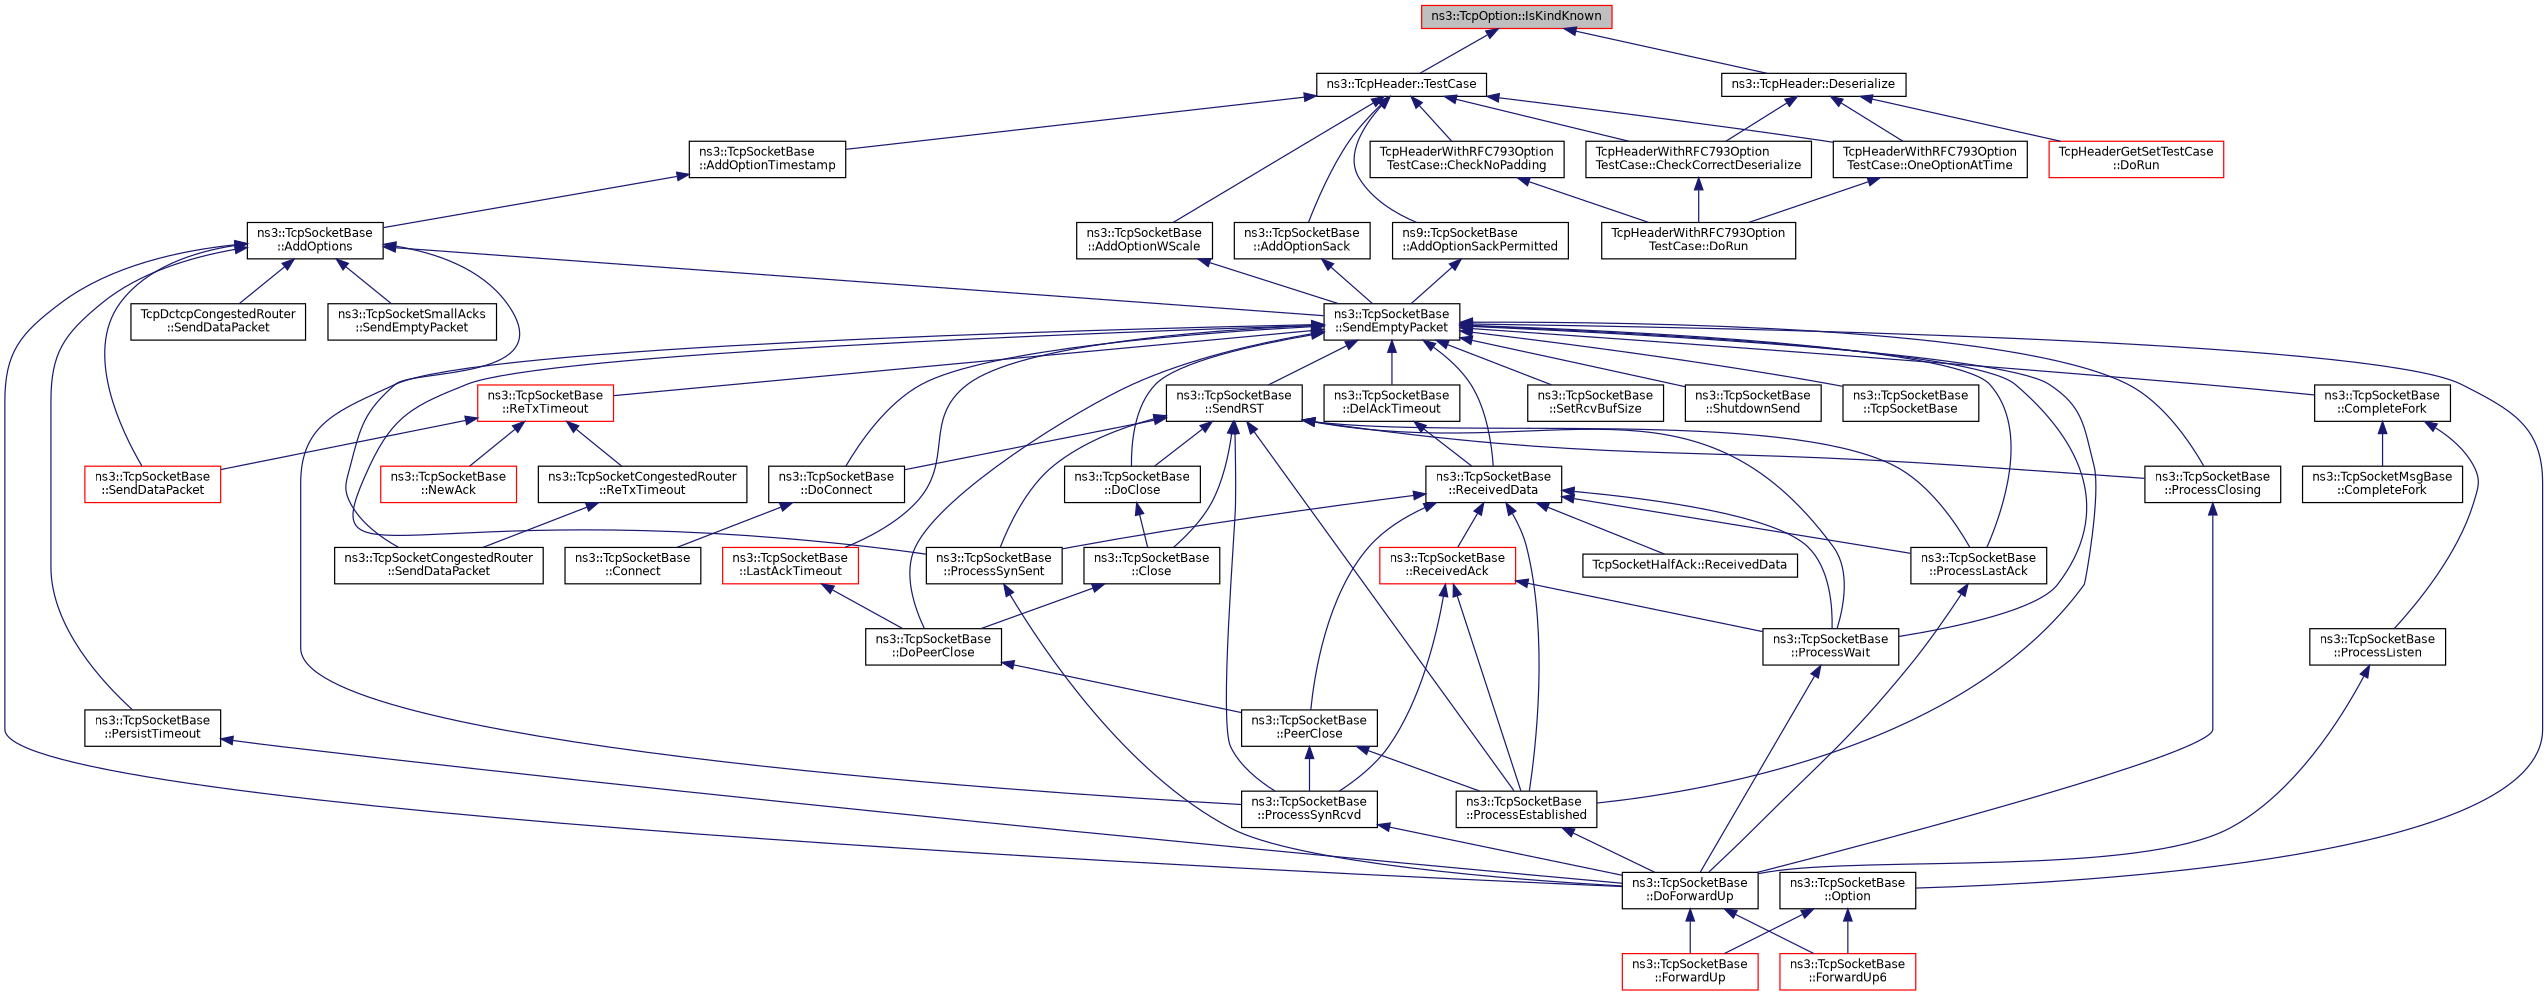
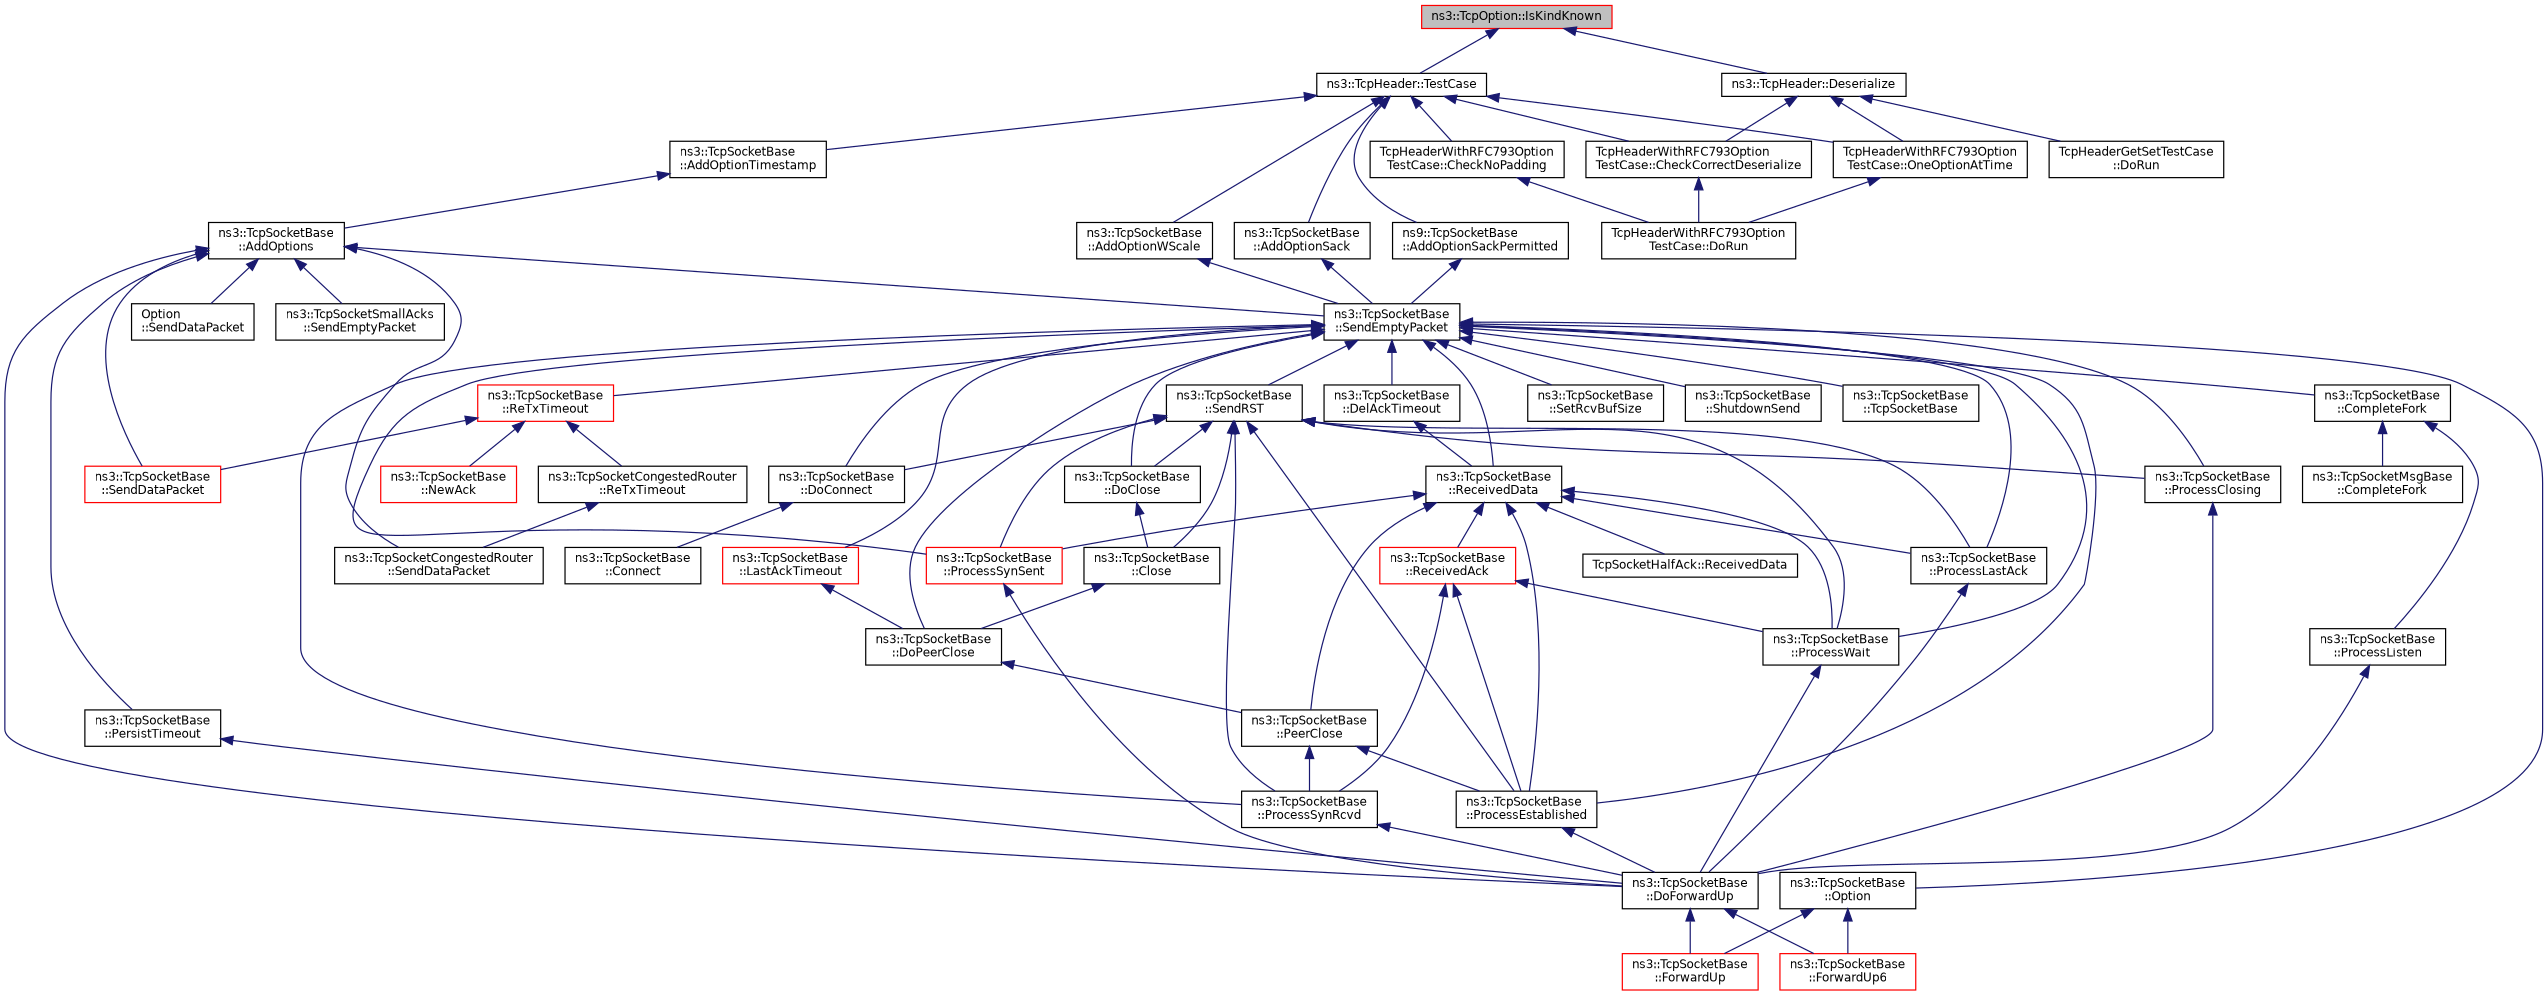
node "TcpHeaderGetSetTestCase ::DoRun": color red -> black
node "TcpDctcpCongestedRouter ::SendDataPacket": label "TcpDctcpCongestedRouter ::SendDataPacket" -> "Option ::SendDataPacket"
node "ns3::TcpSocketBase ::ProcessSynSent": color black -> red
